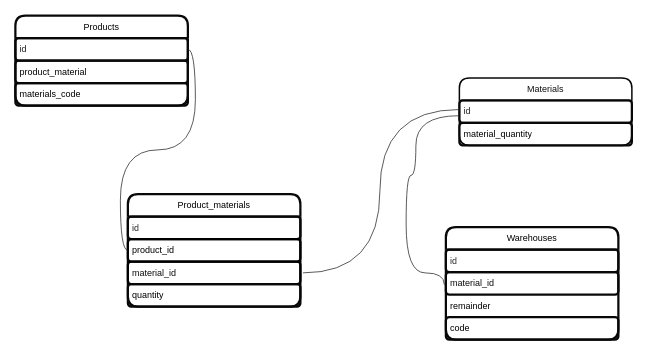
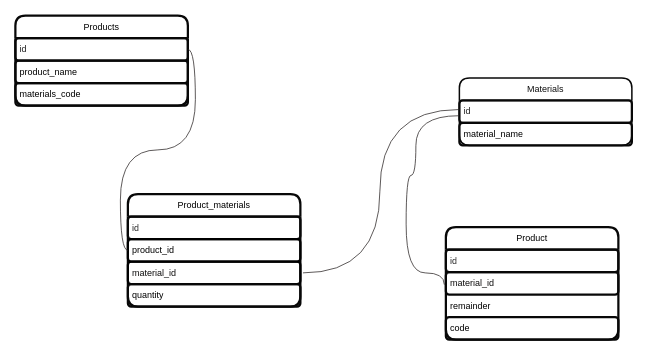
node "product_material": label "product_material" -> "product_name"
node "material_quantity": label "material_quantity" -> "material_name"
node "Warehouses": label "Warehouses" -> "Product"
